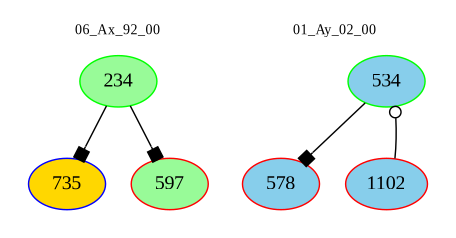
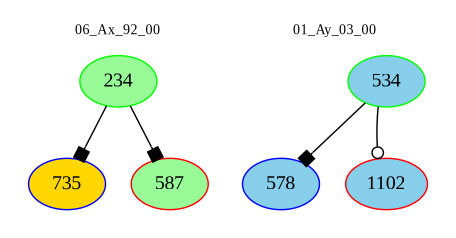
cluster "01_Ay_02_00": label "01_Ay_02_00" -> "01_Ay_03_00"
edge "1102" -> "534": reversed
node "597": label "597" -> "587"
node "578": color red -> blue
